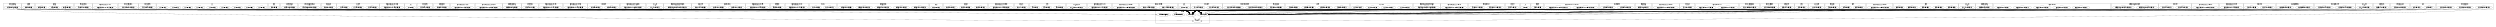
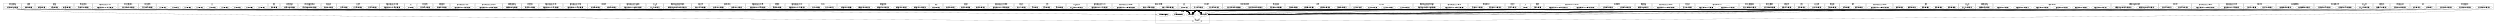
node "Tie::RefHash::DBD@93": label "Tie::RefHash::DBD@93" -> "Tie::RefHash::BEGIN@93"
node "Regexp::Common::BEGIN@117": added
